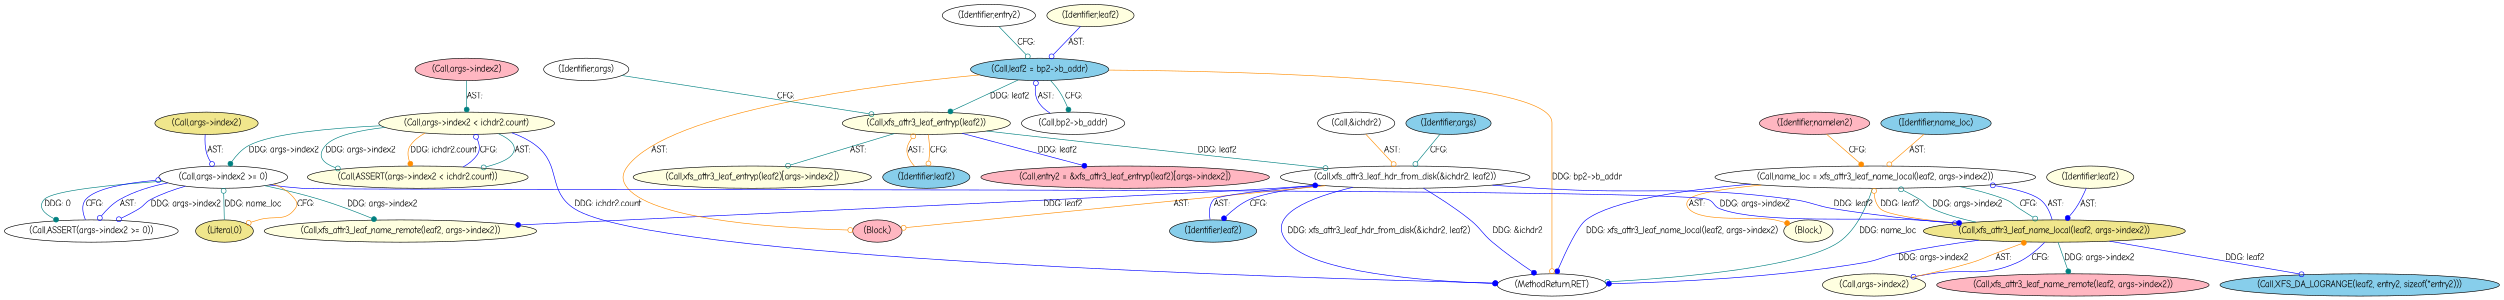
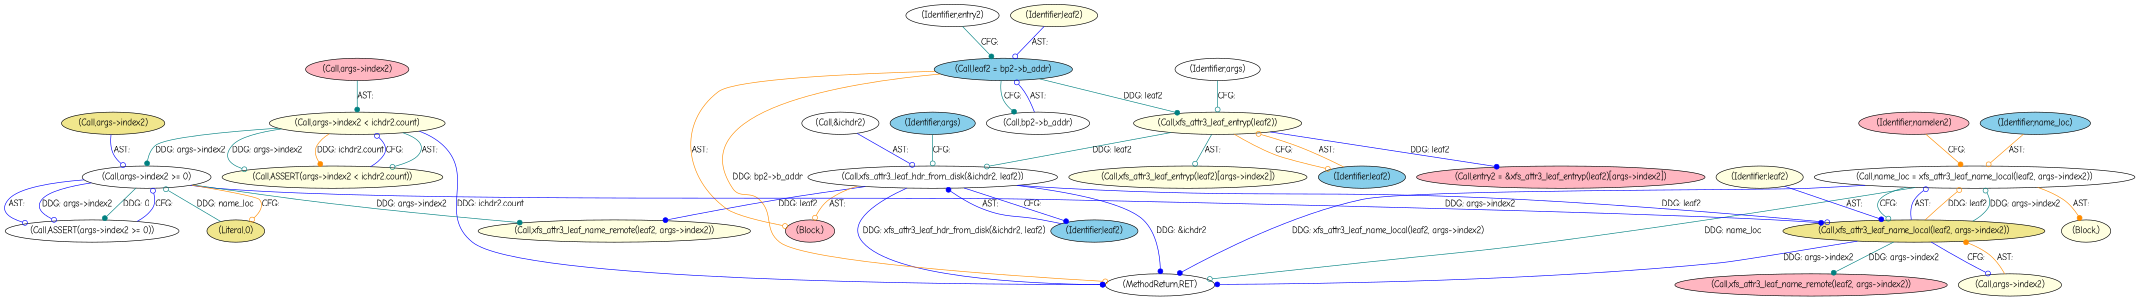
edge "(Identifier,entry2)" -> "(Call,leaf2 = bp2->b_addr)": arrowhead odot -> dot
edge "(Call,&ichdr2)" -> "(Call,xfs_attr3_leaf_hdr_from_disk(&ichdr2, leaf2))": color darkorange -> blue
node "(Call,XFS_DA_LOGRANGE(leaf2, entry2, sizeof(*entry2)))": removed
